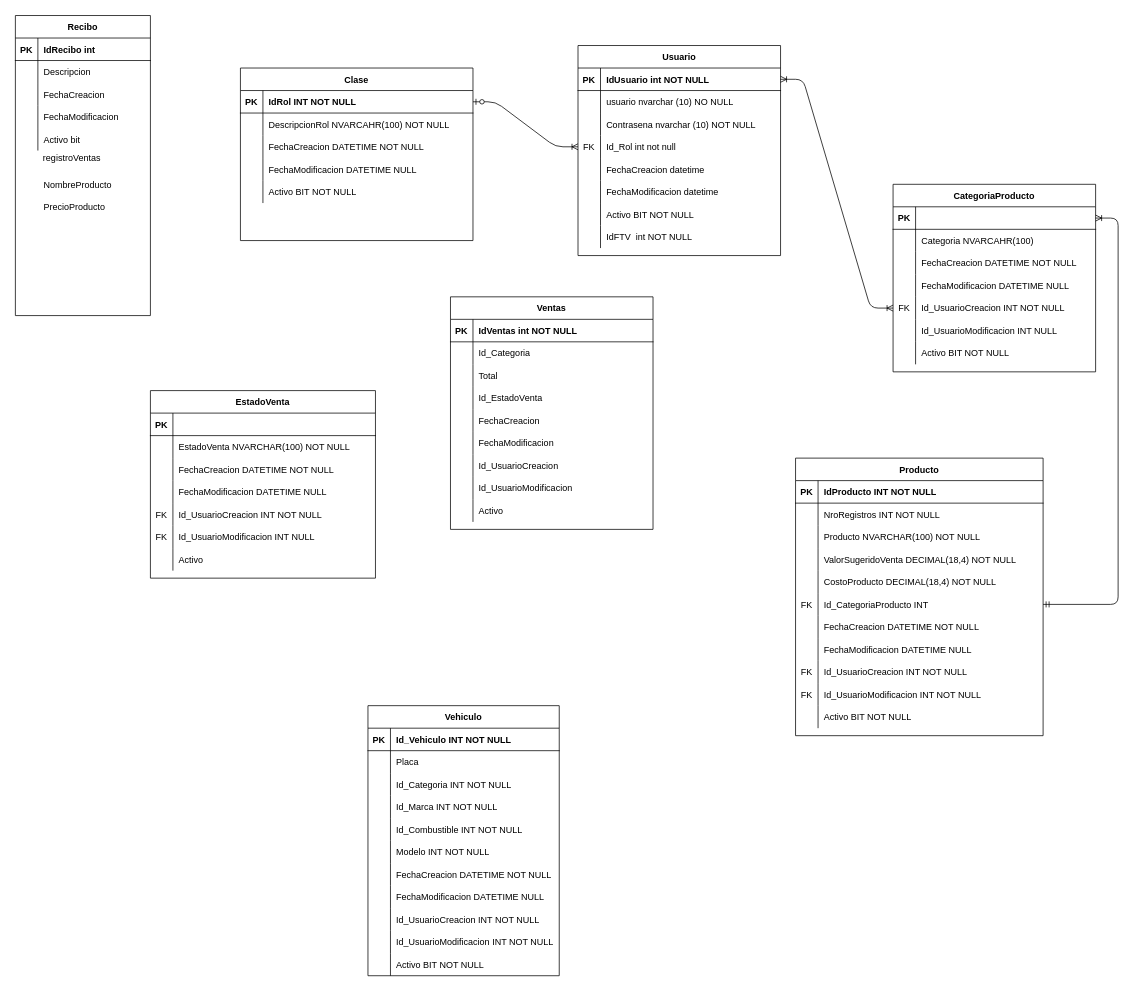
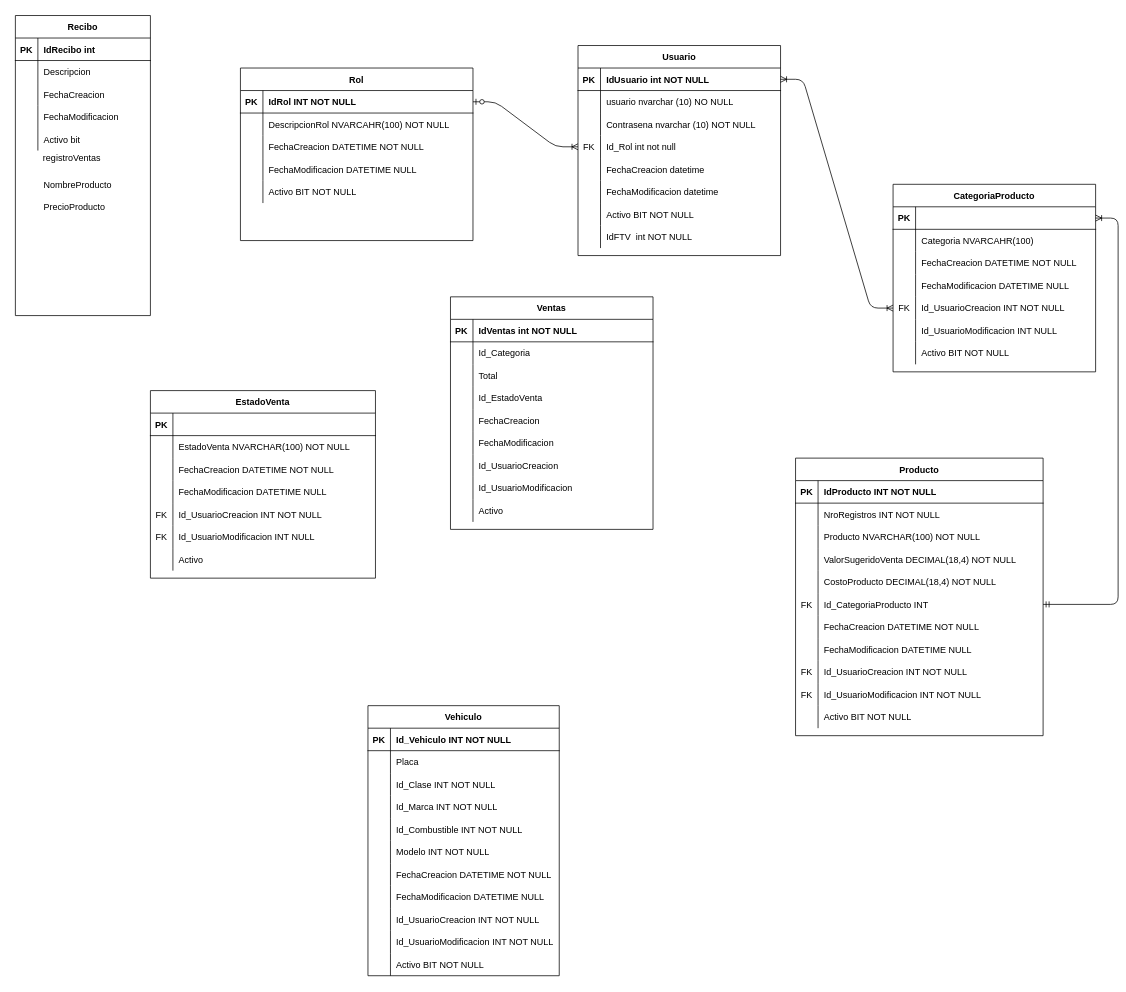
node "Clase": label "Clase" -> "Rol"
node "Id_Categoria INT NOT NULL": label "Id_Categoria INT NOT NULL" -> "Id_Clase INT NOT NULL"
